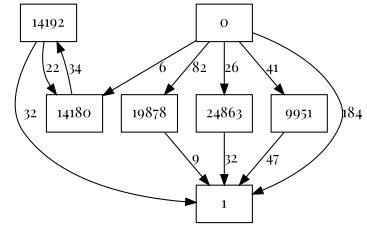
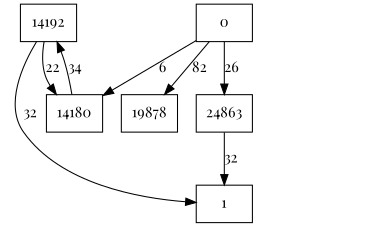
edge "0" -> "1": removed, label "184"
node "9951": removed
edge "19878" -> "1": removed, label "9"
